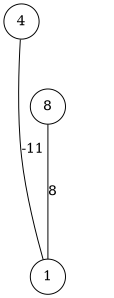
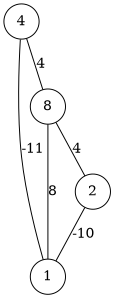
edge "4" -- "8": added, label "4"
node "2": added
